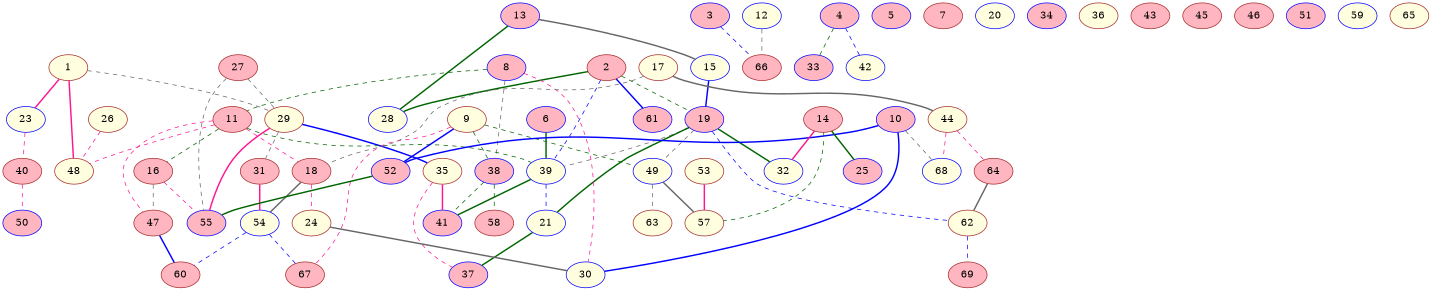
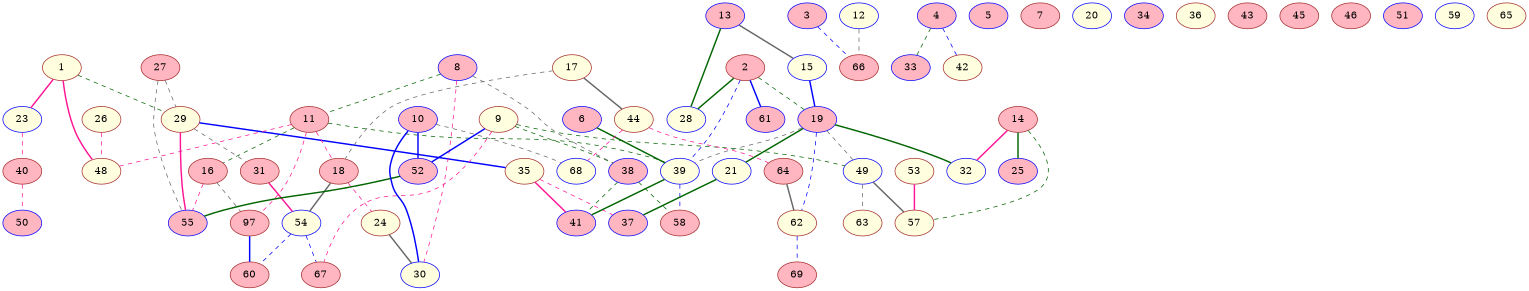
node "42": color blue -> brown
edge "1" -- "29": color gray40 -> darkgreen
edge "39" -- "21": now "39" -- "58"
node "47": label "47" -> "97"
